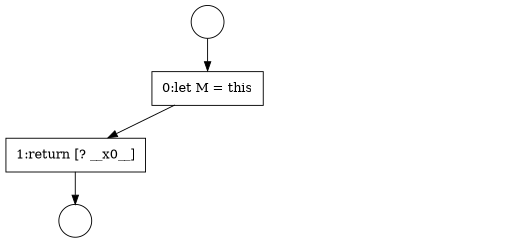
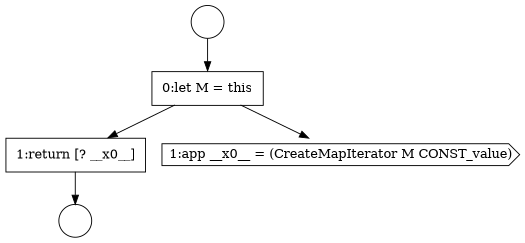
node "1:app __x0__ = (CreateMapIterator M CONST_value)": added
